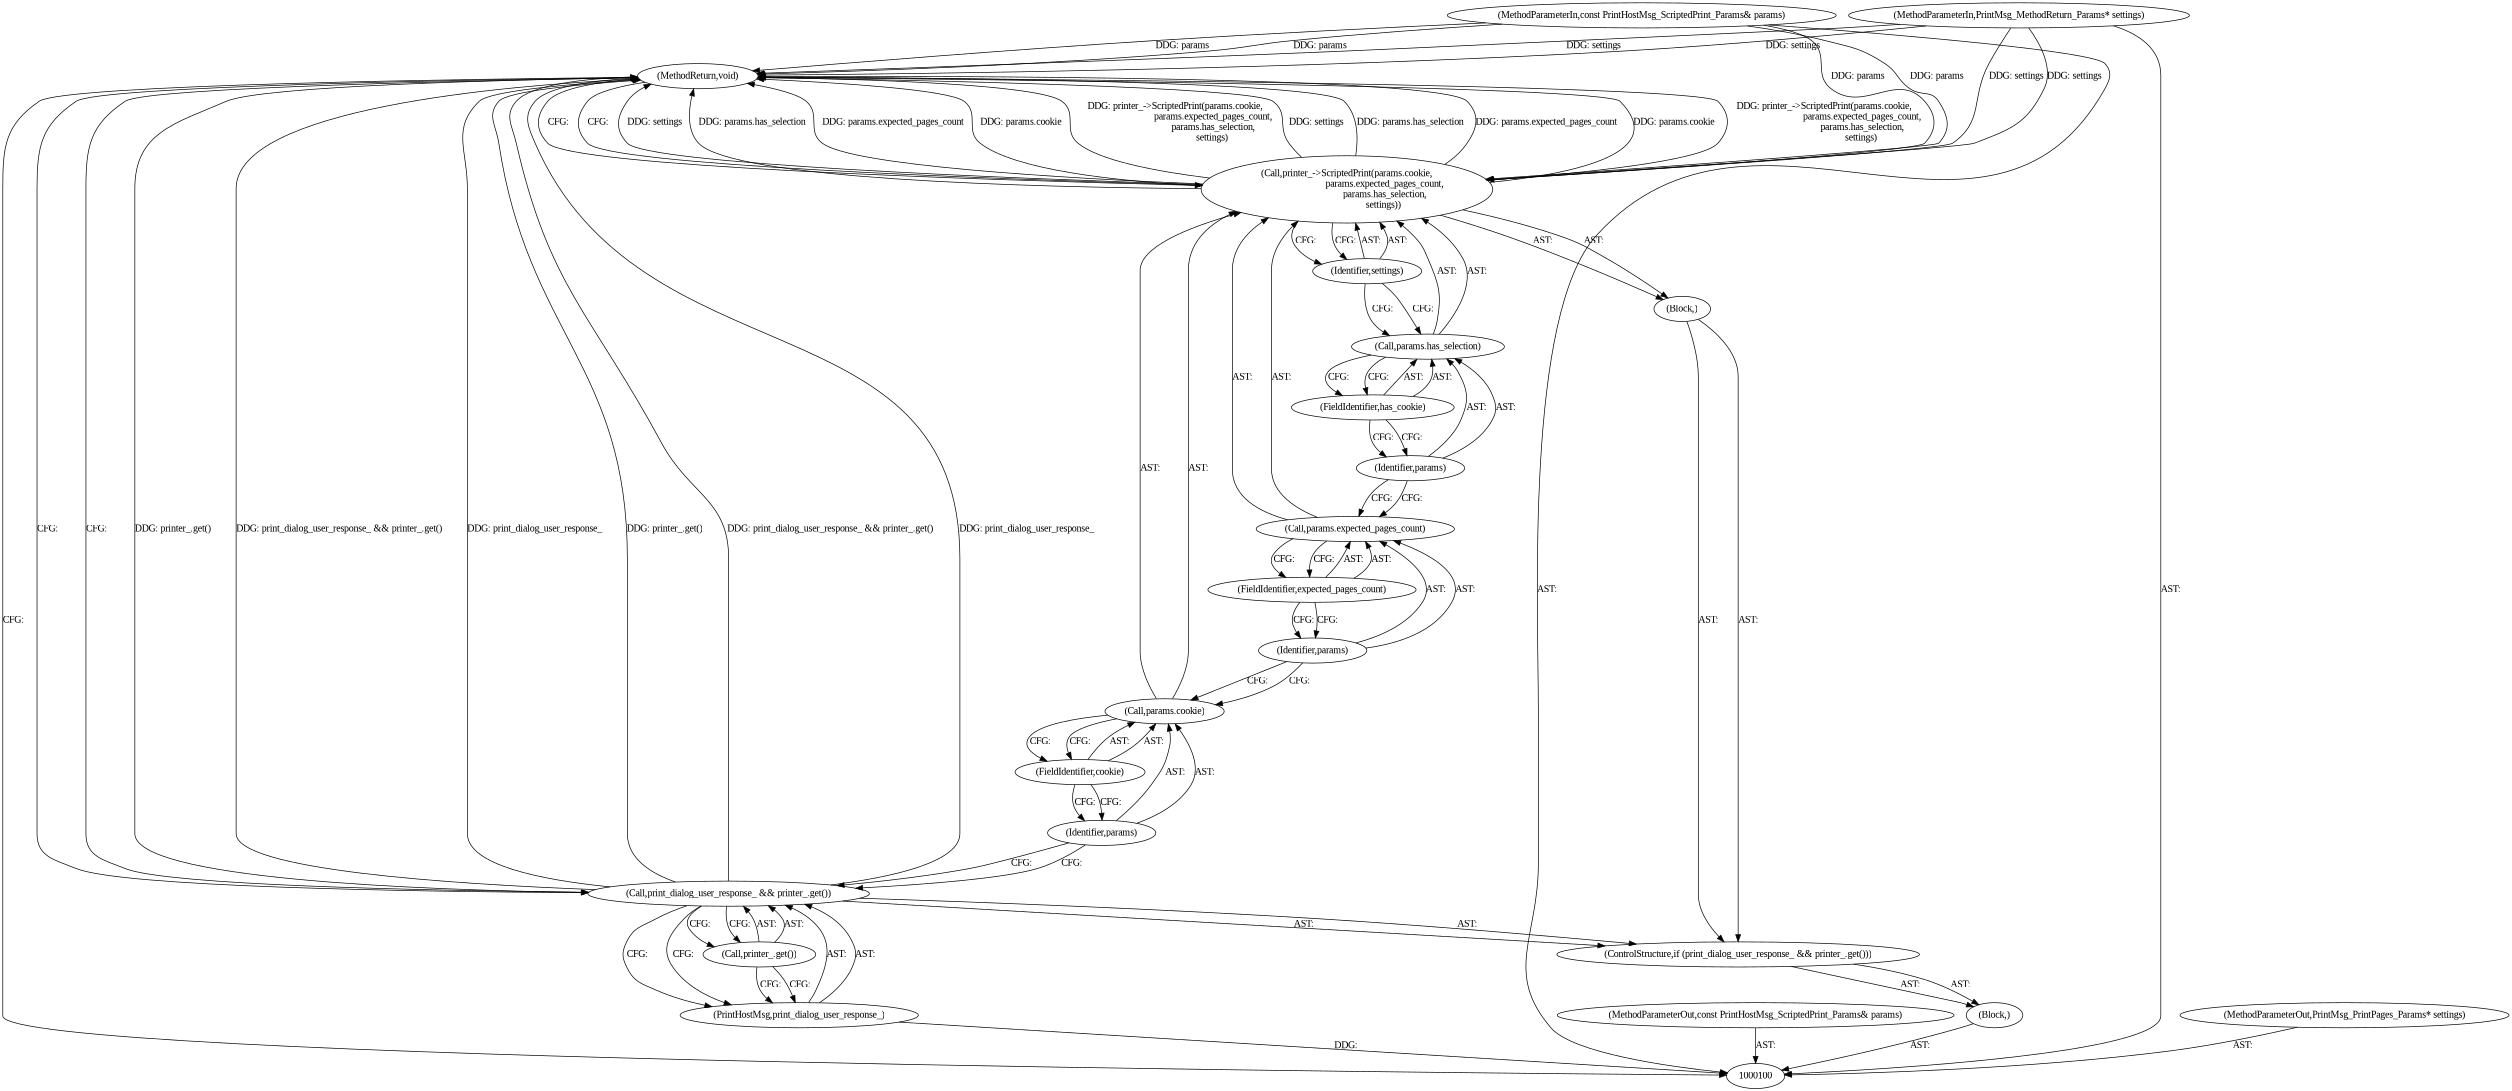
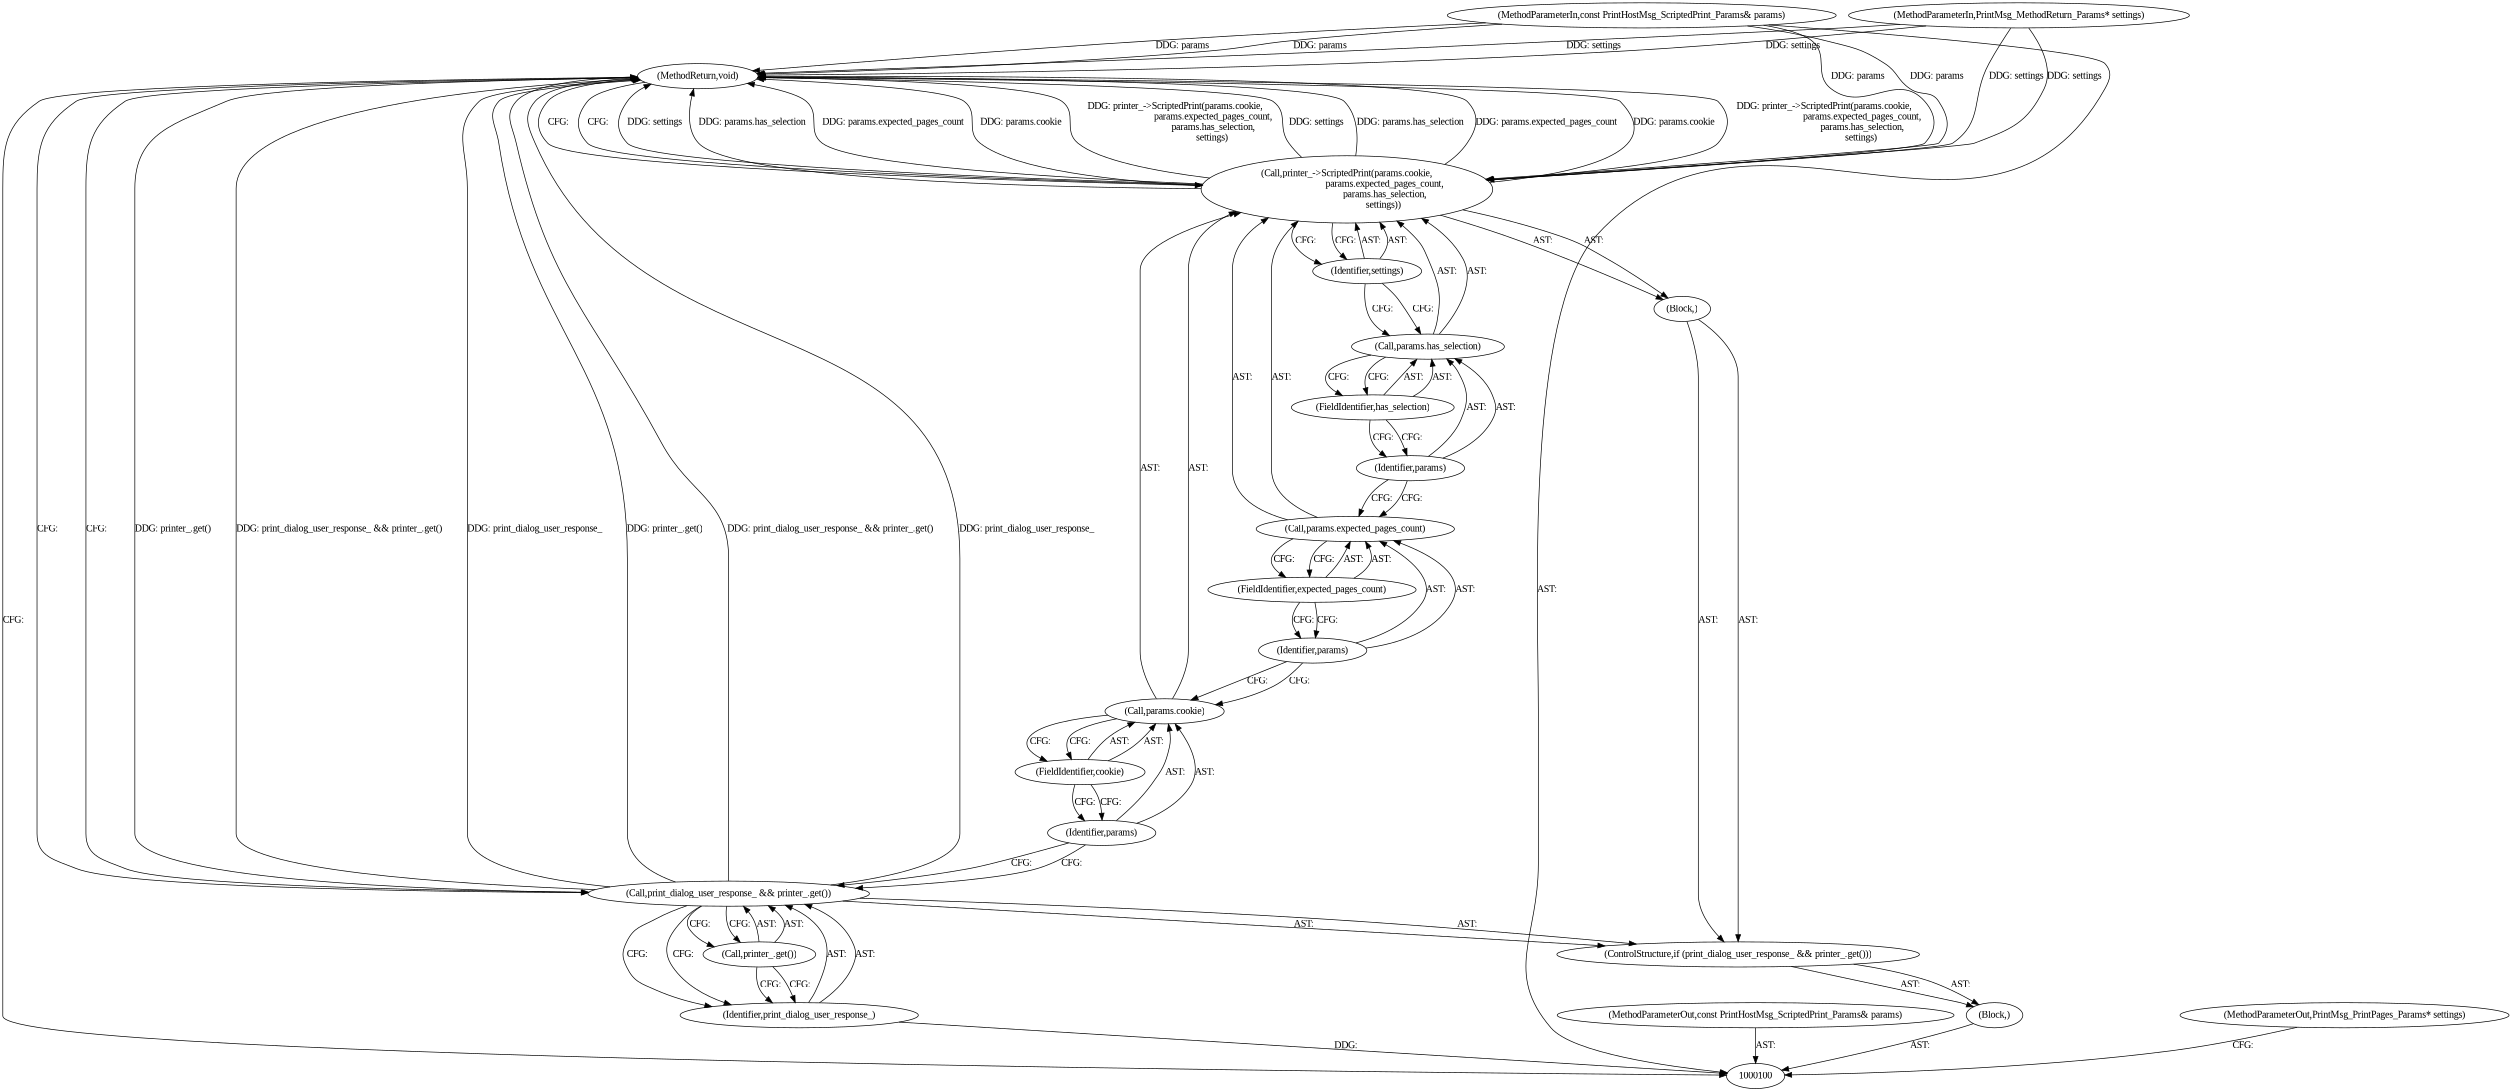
node "(FieldIdentifier,has_cookie)": label "(FieldIdentifier,has_cookie)" -> "(FieldIdentifier,has_selection)"
edge "(MethodParameterIn,PrintMsg_MethodReturn_Params* settings)" -> "1000100": removed, label "AST:"
node "(PrintHostMsg,print_dialog_user_response_)": label "(PrintHostMsg,print_dialog_user_response_)" -> "(Identifier,print_dialog_user_response_)"
edge "(MethodParameterOut,PrintMsg_PrintPages_Params* settings)" -> "1000100": label "AST: " -> "CFG: "
